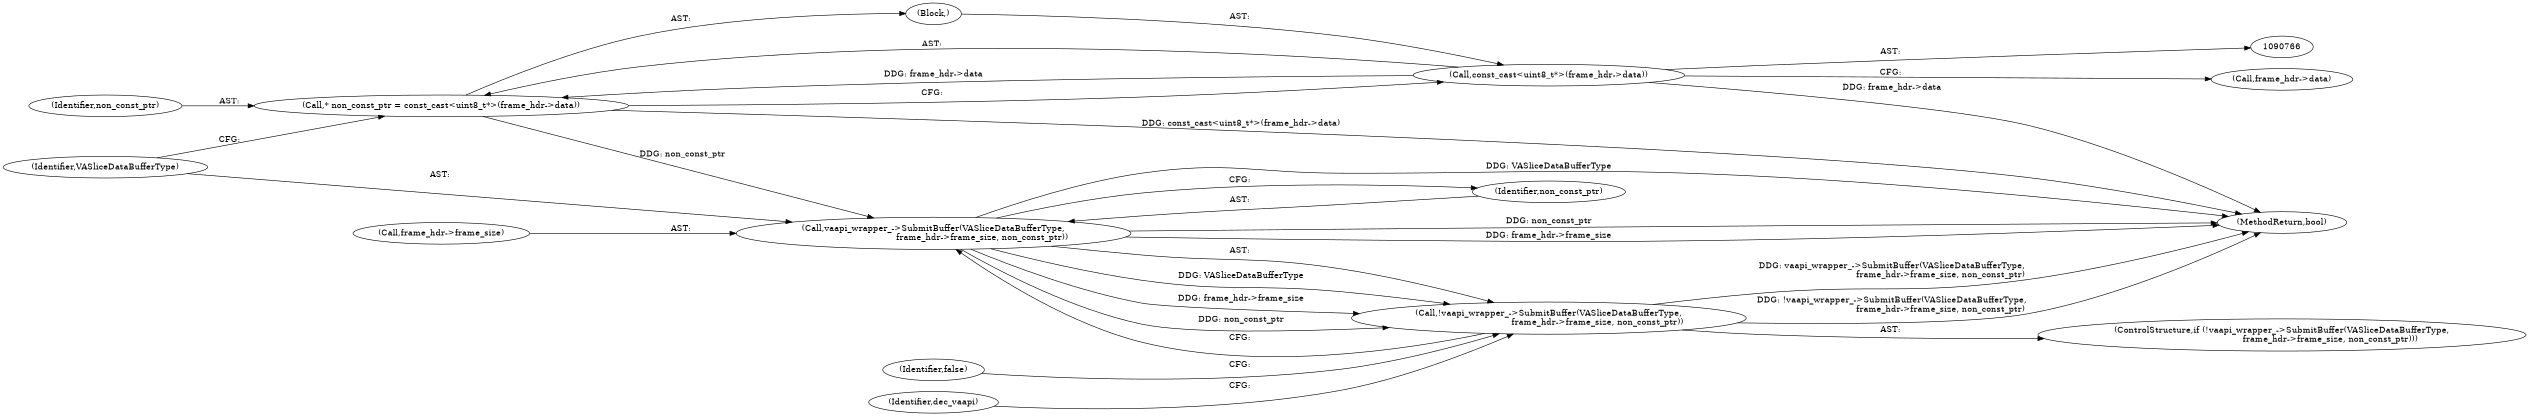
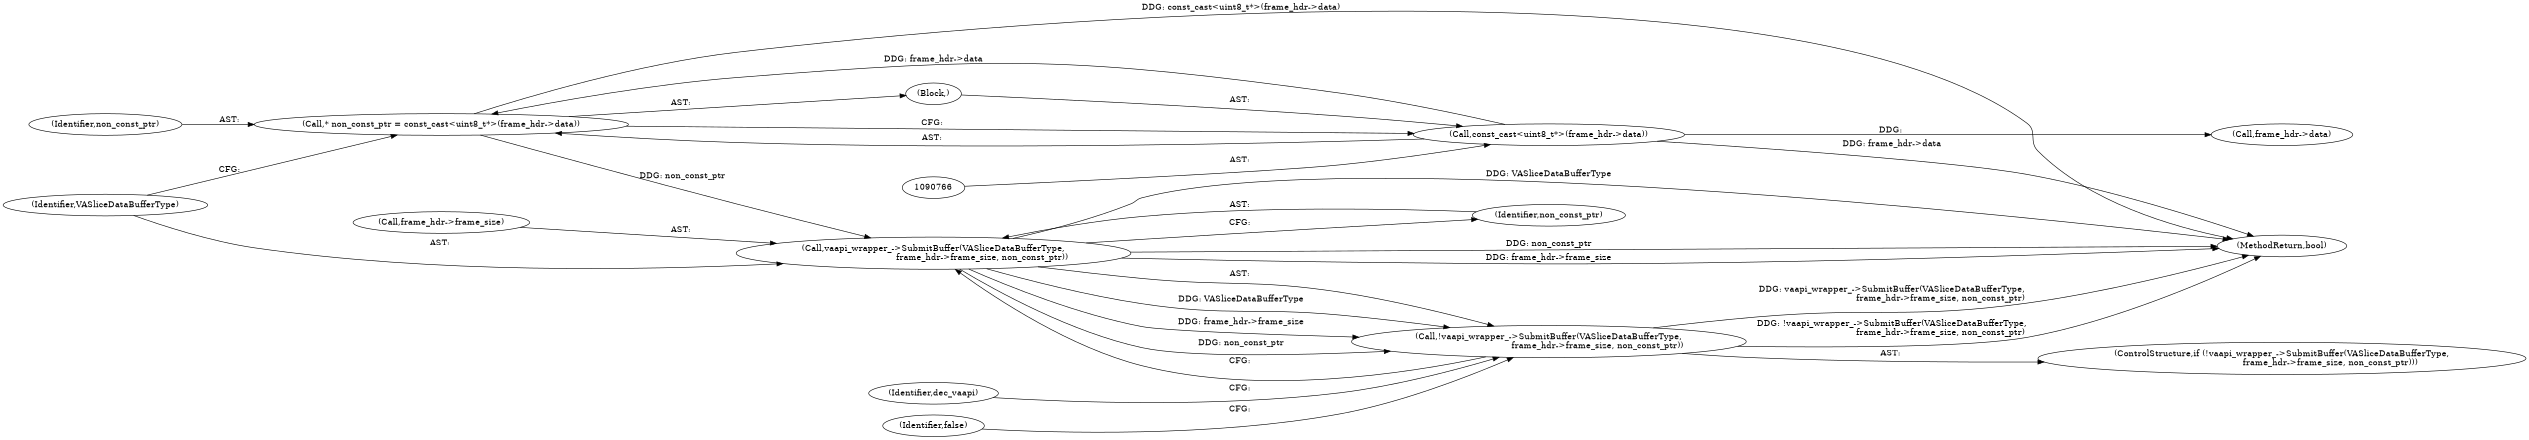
edge "(Call,const_cast<uint8_t*>(frame_hdr->data))" -> "1090766": reversed
edge "(Call,const_cast<uint8_t*>(frame_hdr->data))" -> "(Call,frame_hdr->data)": label "CFG: " -> "DDG: "
